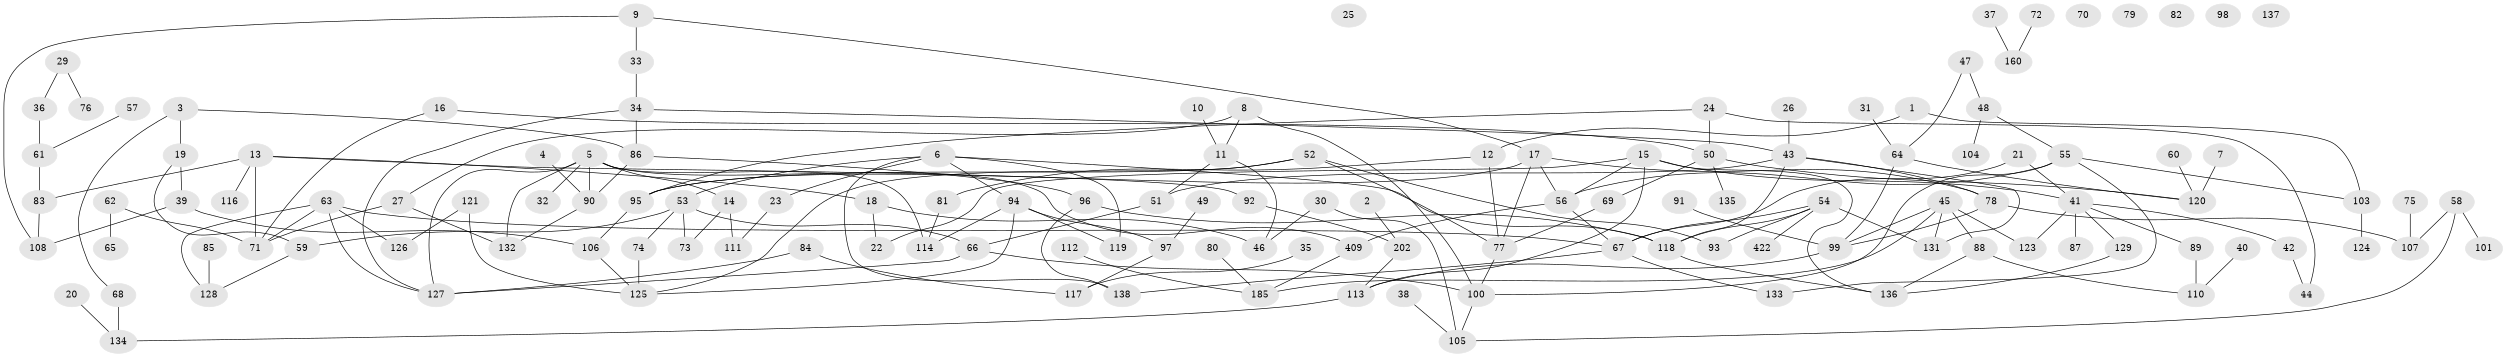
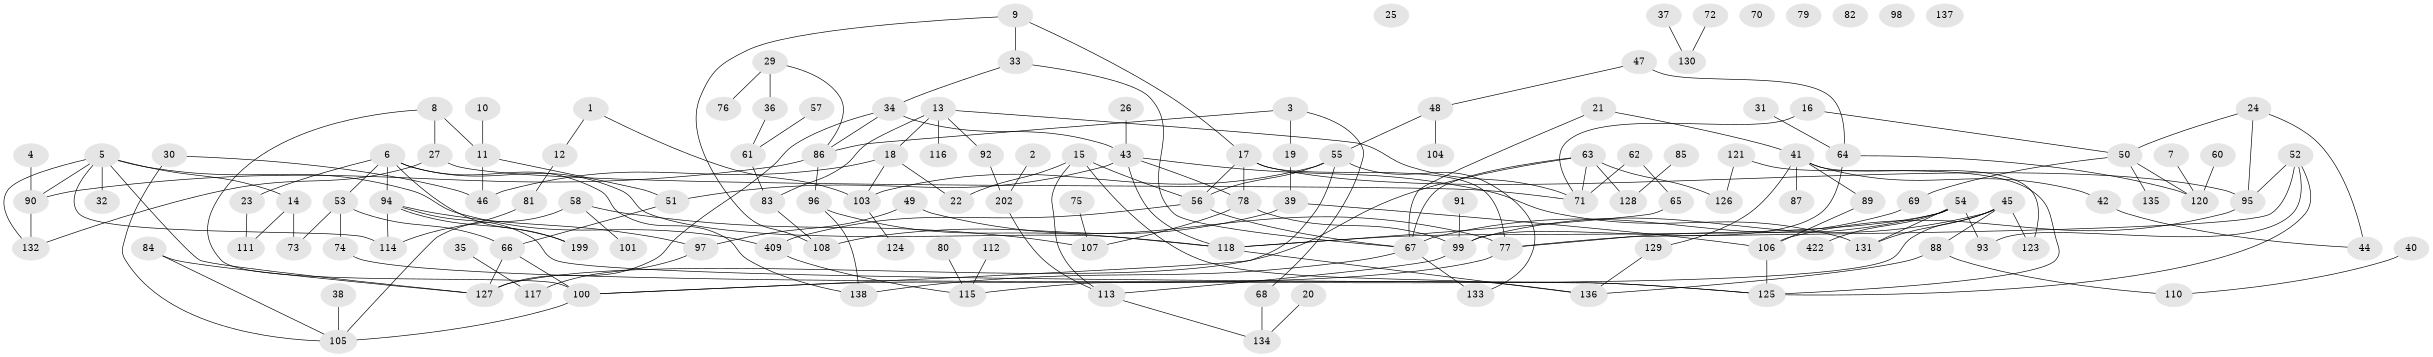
node "160": label "160" -> "130"
edge "29" -- "86": added
edge "18" -- "103": added
edge "15" -- "41": removed
edge "33" -- "67": added
edge "12" -- "77": now "49" -- "77"
edge "65" -- "118": added
node "59": removed
node "119": label "119" -> "199"
edge "89" -- "110": now "89" -- "106"
edge "84" -- "117": now "84" -- "105"
node "185": label "185" -> "115"
